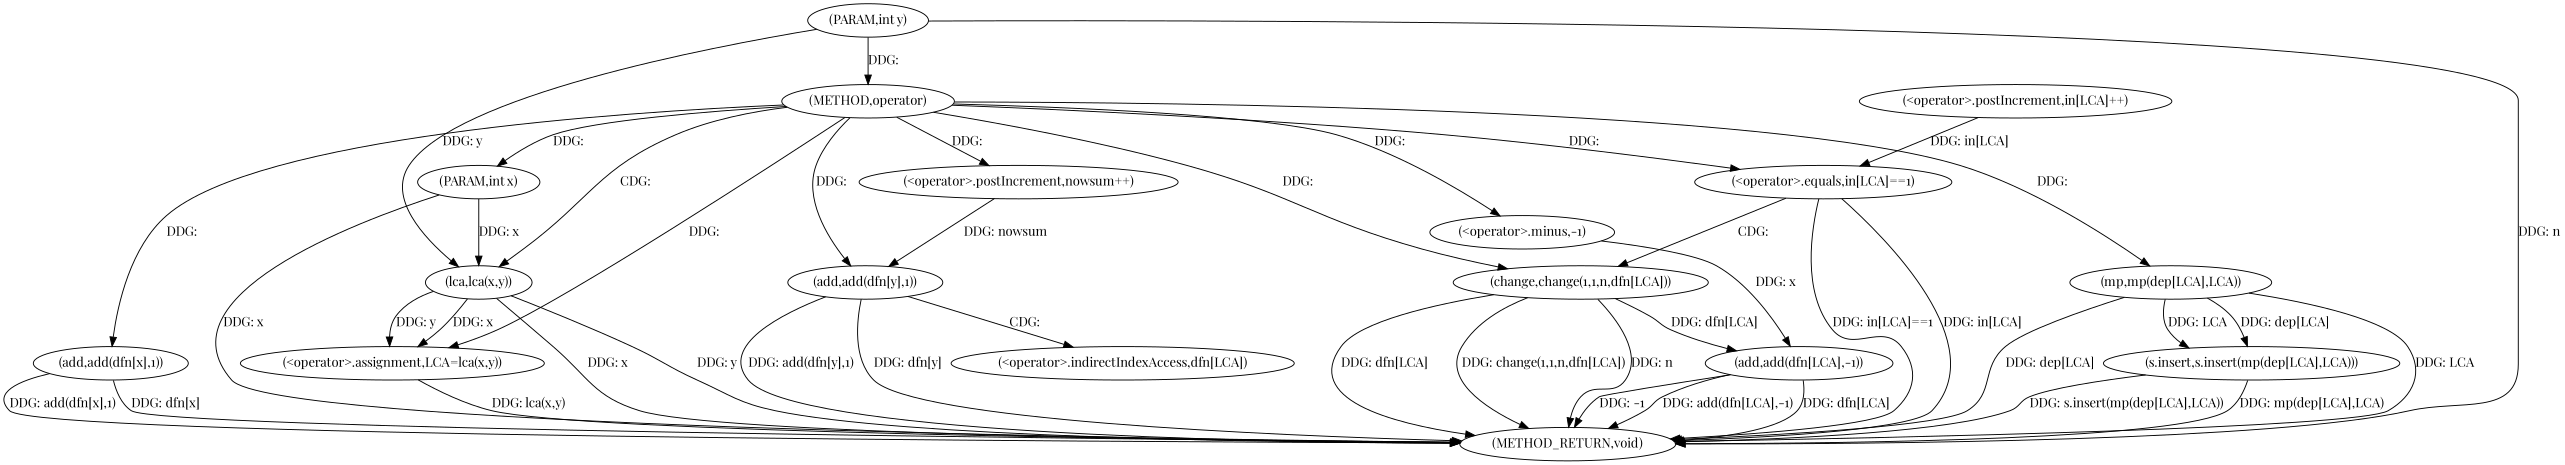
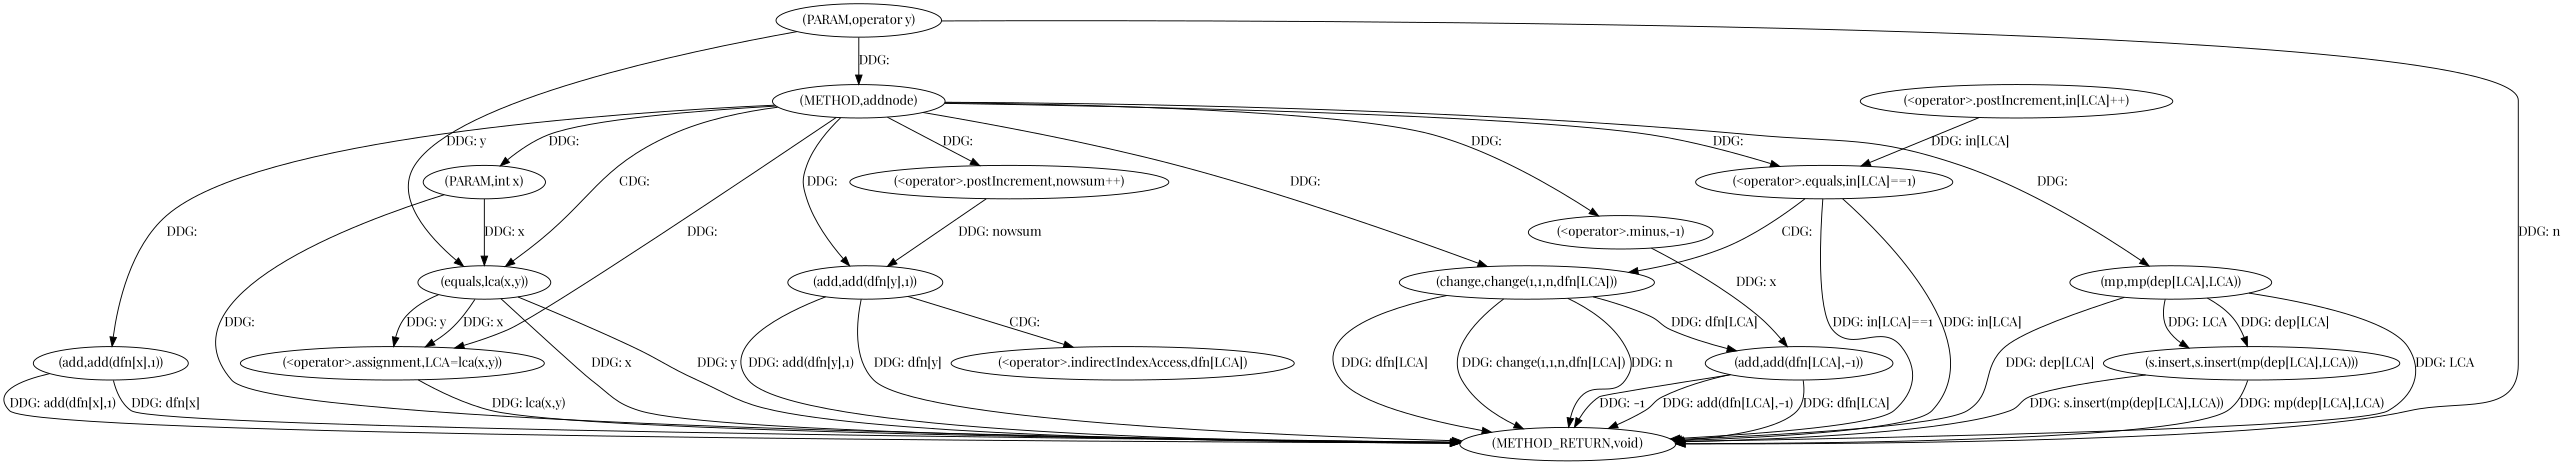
node "(PARAM,int y)": label "(PARAM,int y)" -> "(PARAM,operator y)"
node "(METHOD,operator)": label "(METHOD,operator)" -> "(METHOD,addnode)"
node "(lca,lca(x,y))": label "(lca,lca(x,y))" -> "(equals,lca(x,y))"
edge "(PARAM,int x)" -> "(METHOD_RETURN,void)": label "DDG: x" -> "DDG: "
